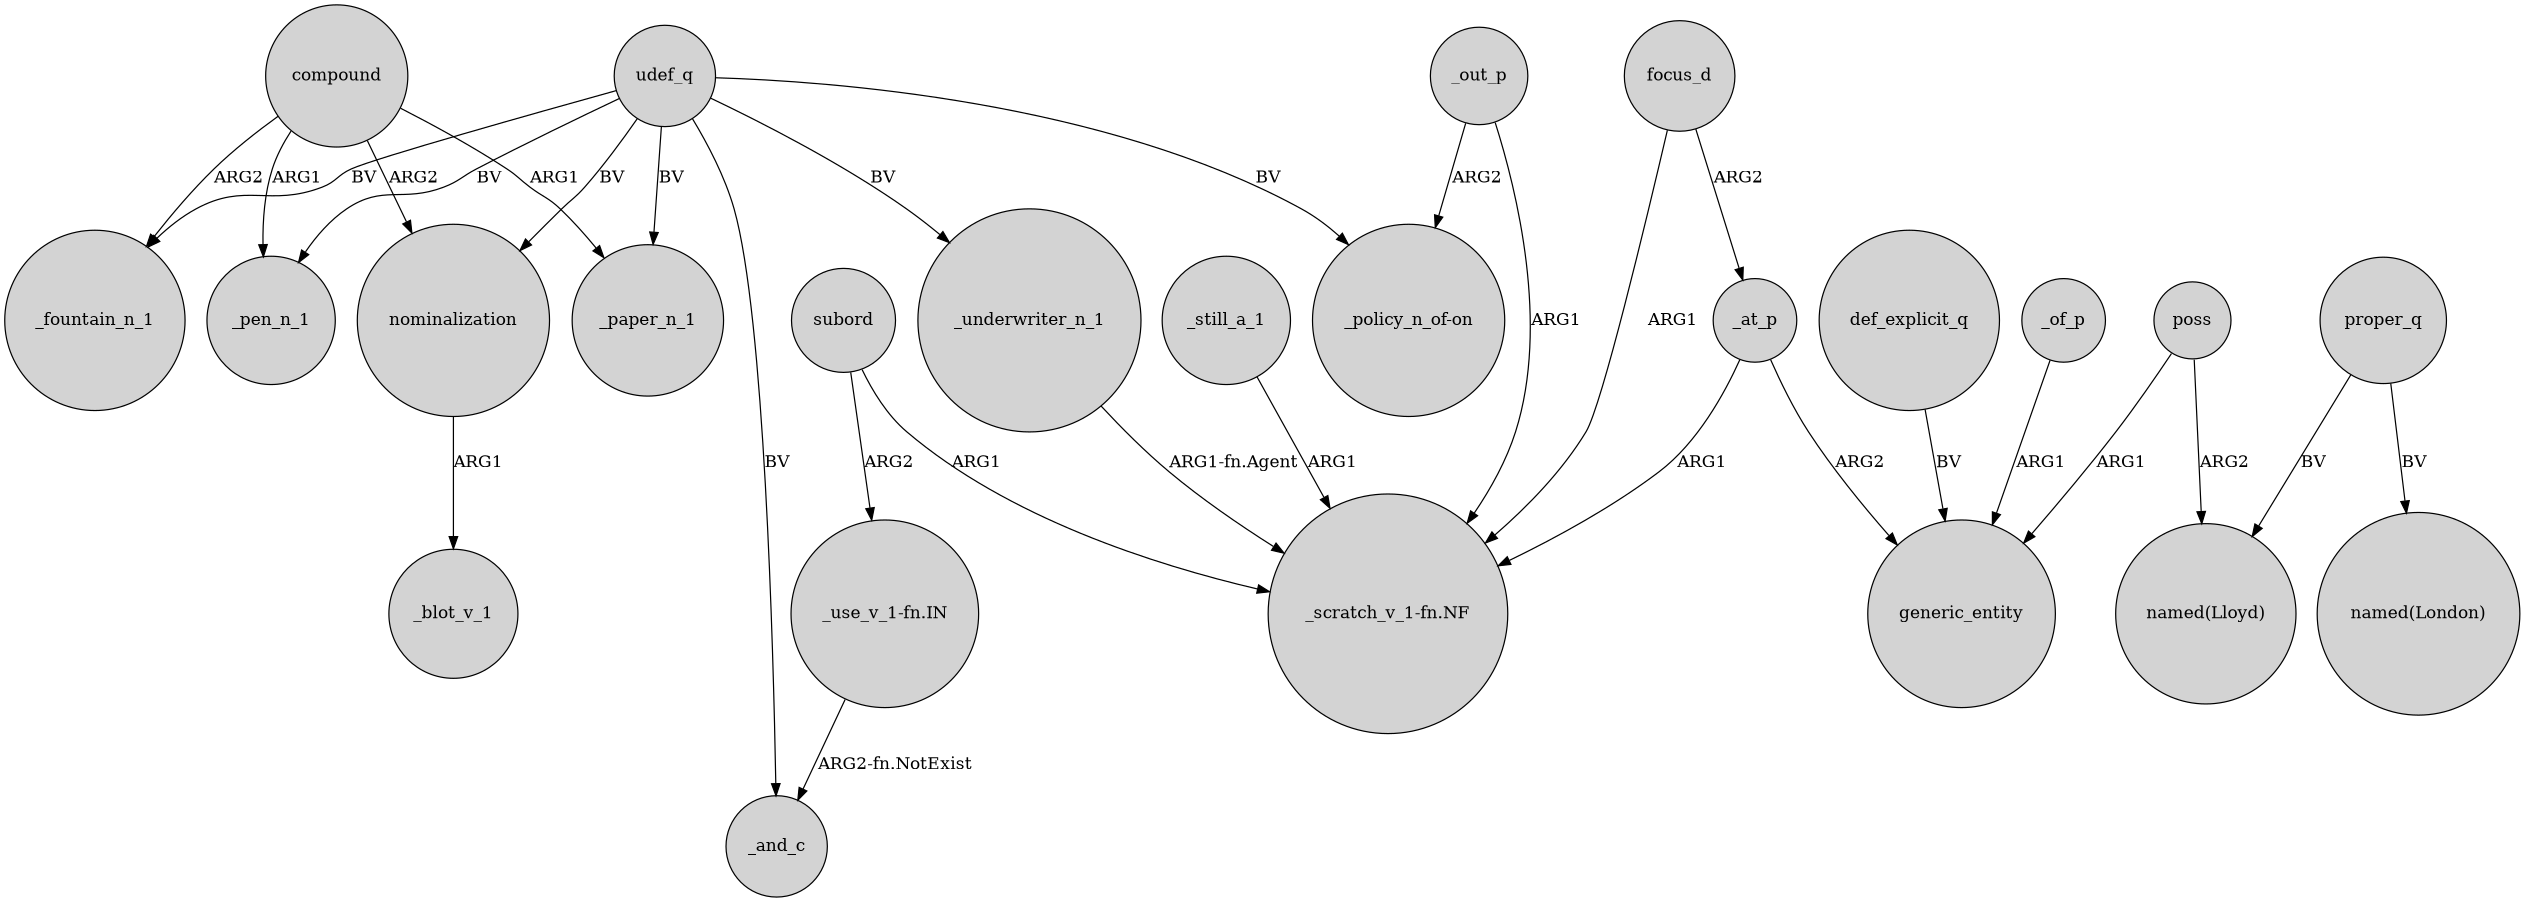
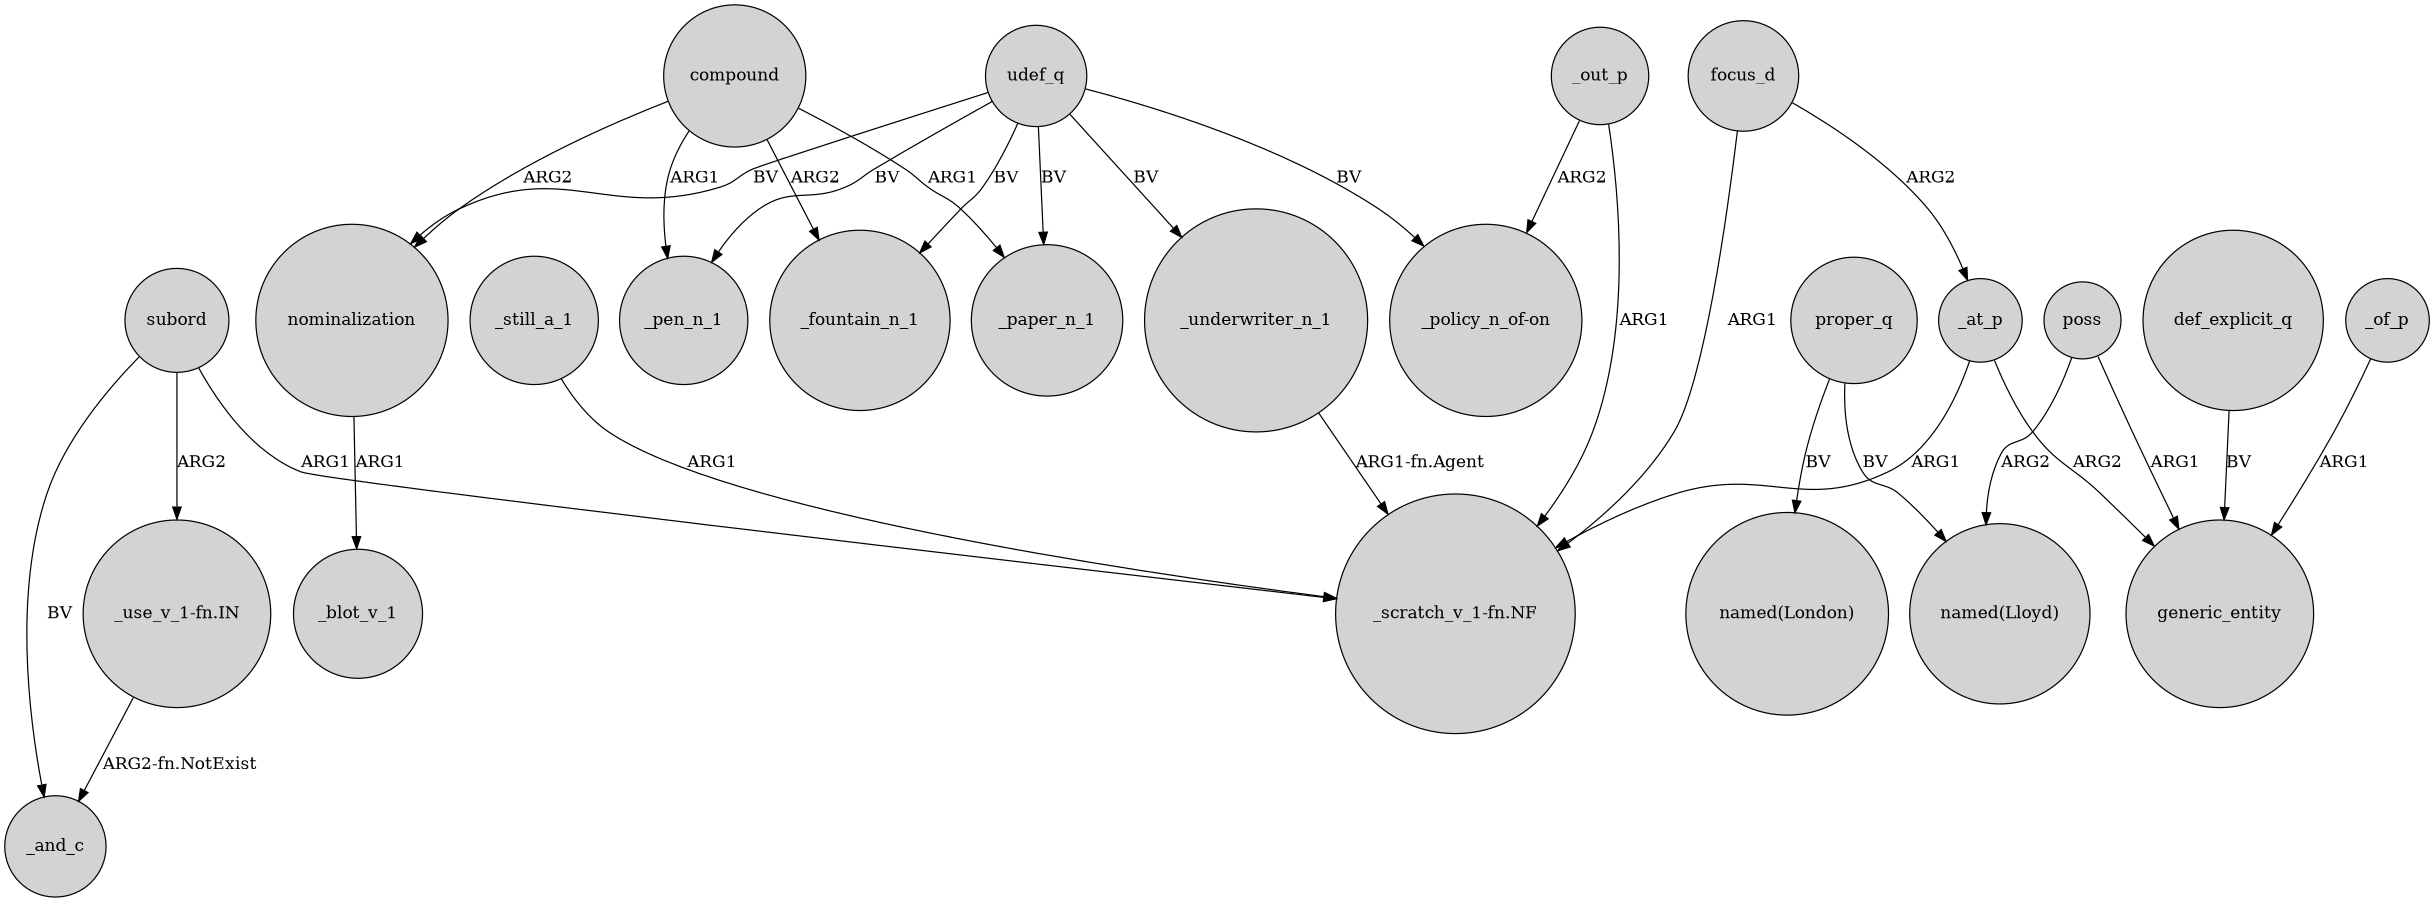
edge "udef_q" -> "_and_c": now "subord" -> "_and_c"
